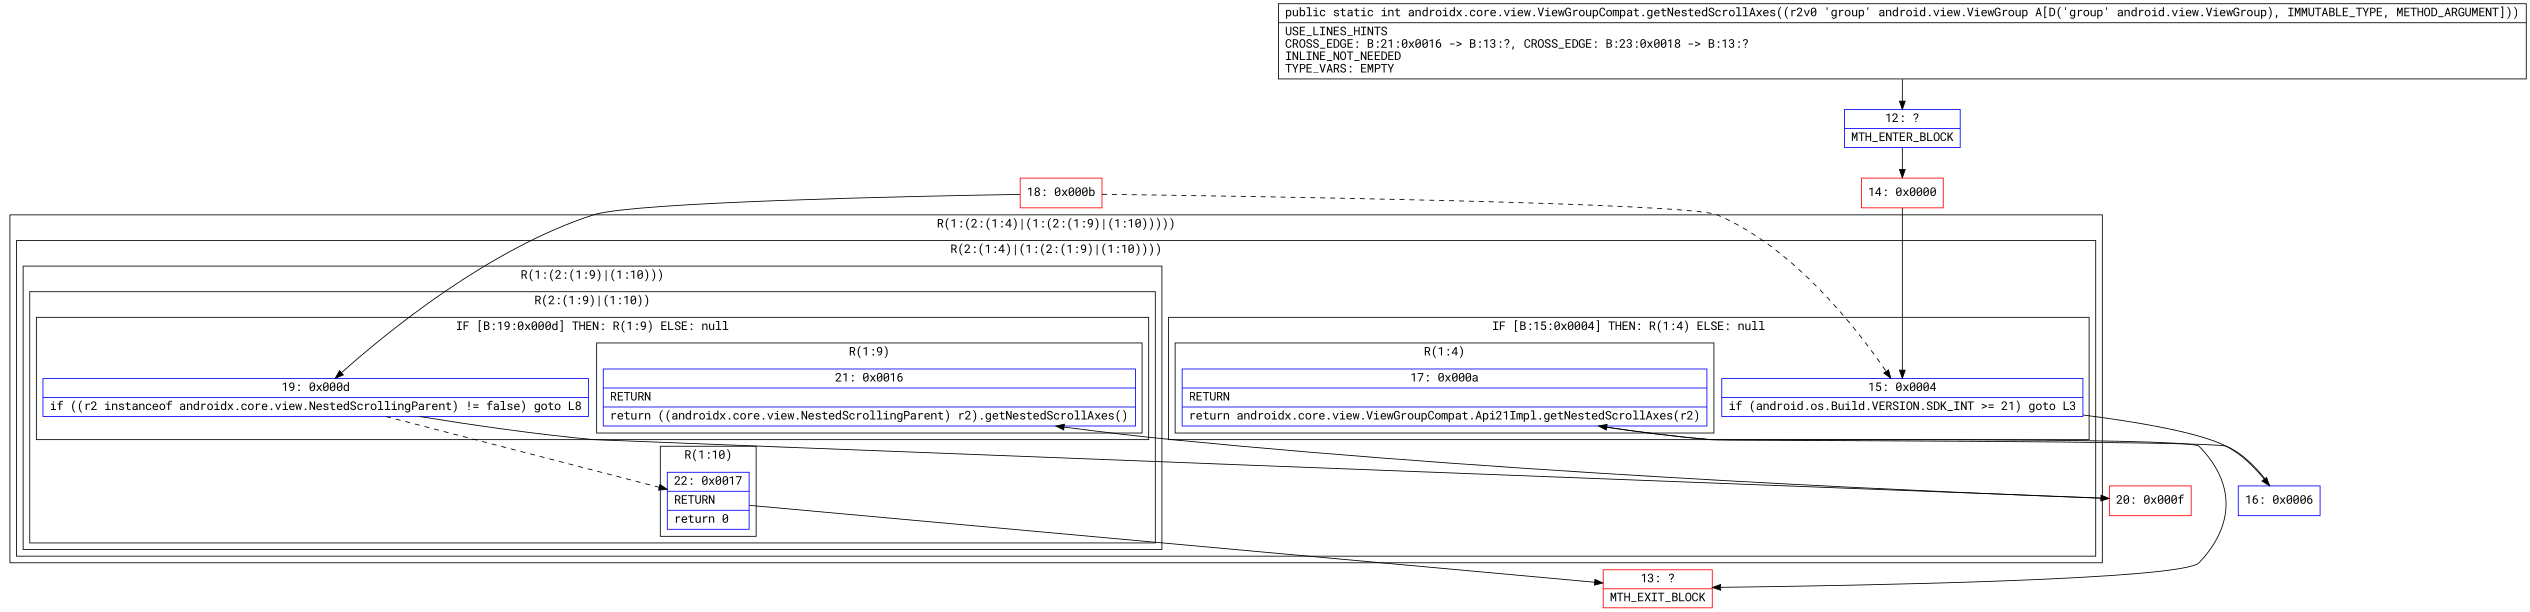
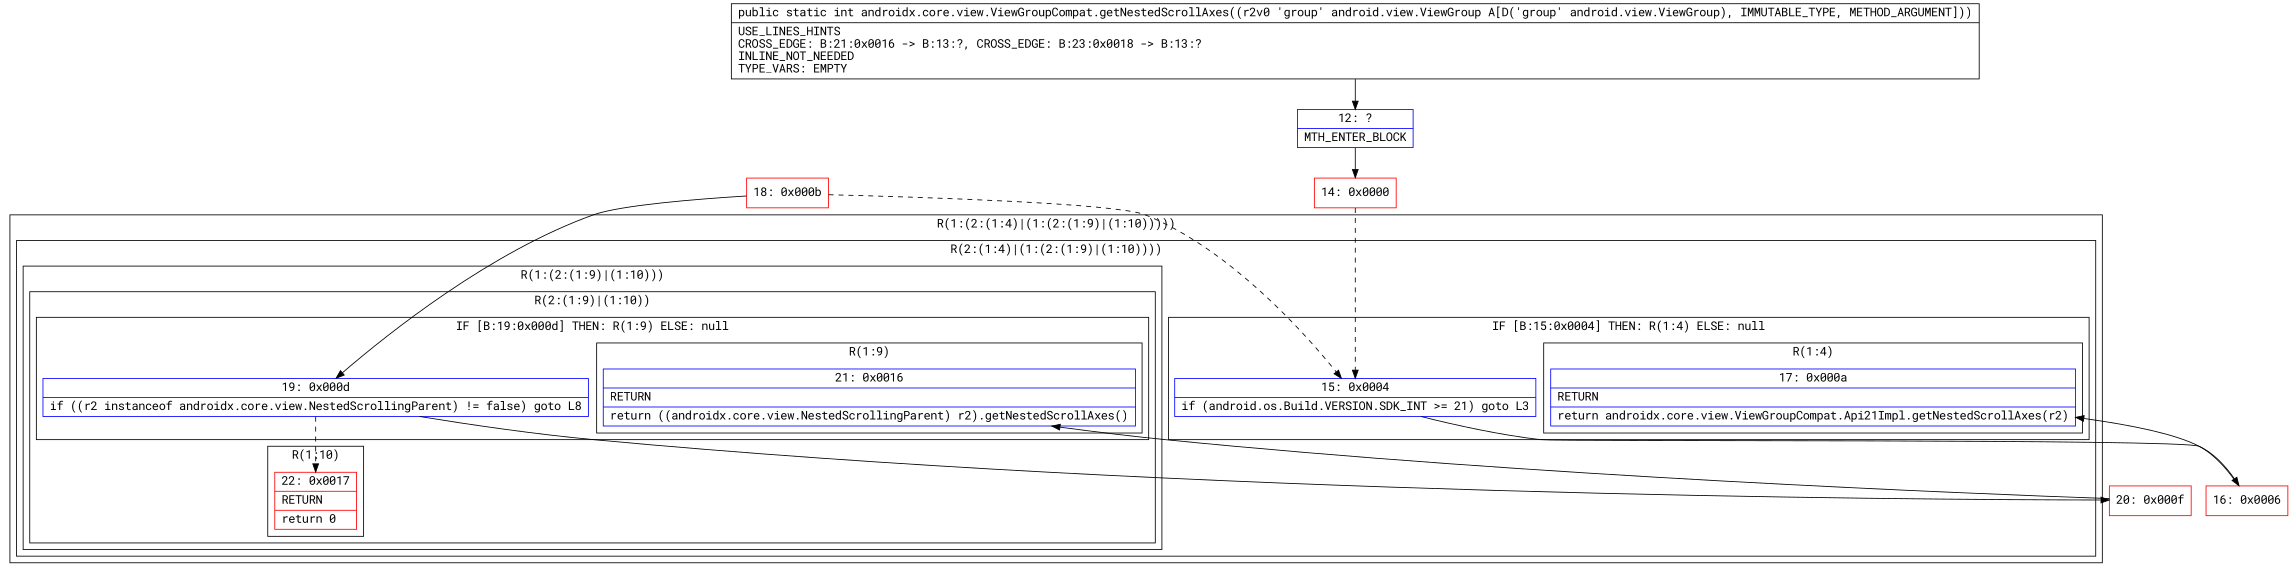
edge "14: 0x0000" -> "15: 0x0004": style solid -> dashed
node "22: 0x0017": color blue -> red
node "16: 0x0006": color blue -> red
node "13: ?": removed
